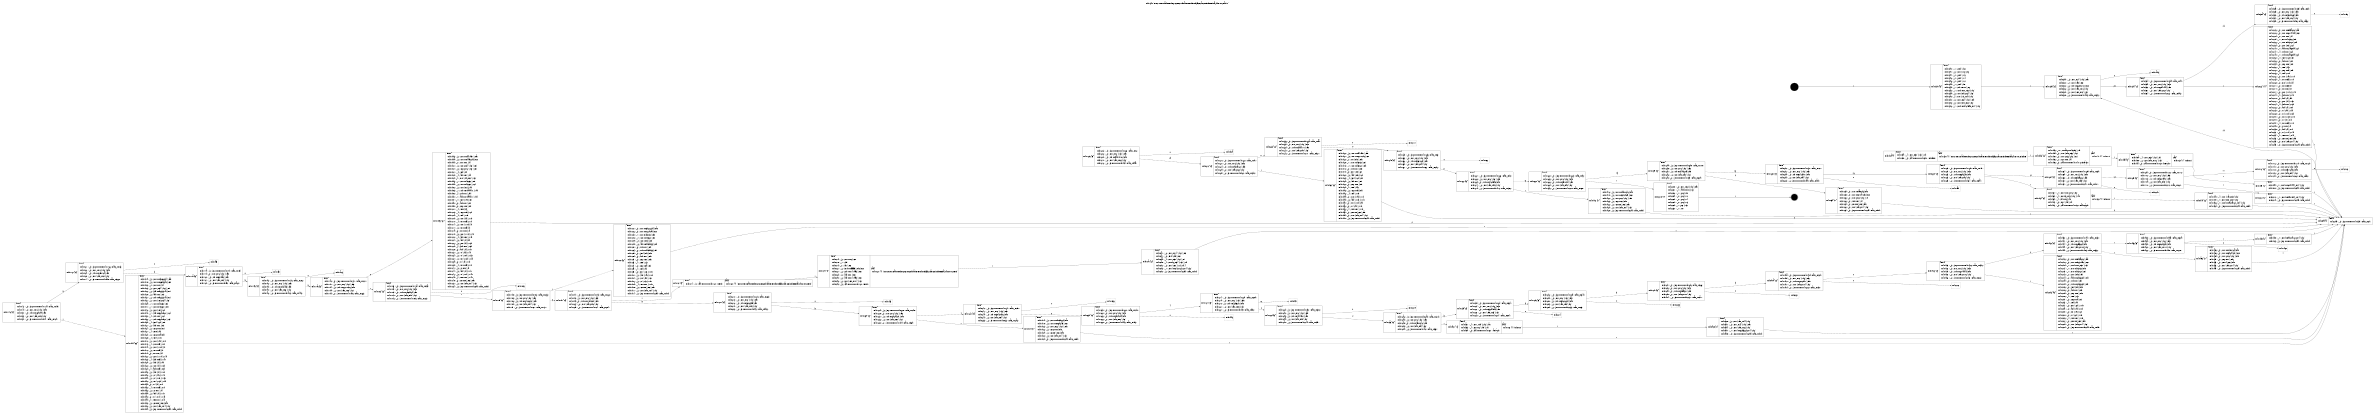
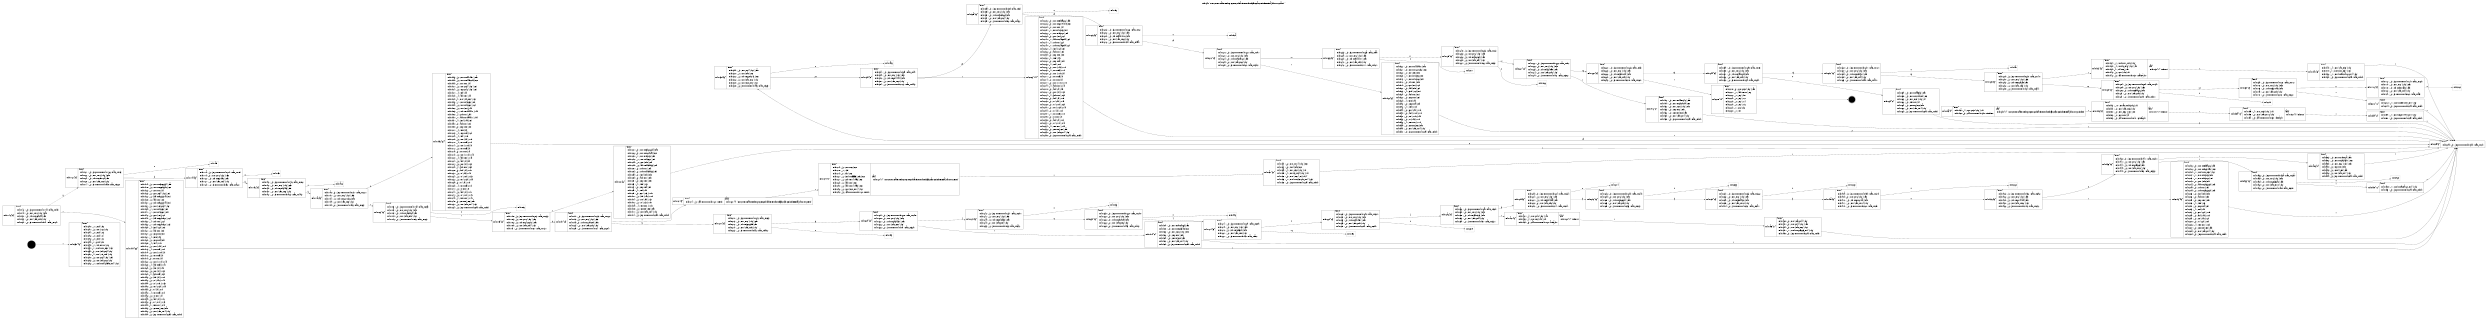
edge "0x4015ea [25]" -> "0x401603 [25]": added, label "19"
edge "0x401590 [45]" -> "0x4015bd [23]": removed, label "1"
edge "0x4021b3 [95]" -> "0x40229f [5]": added, label "1"
